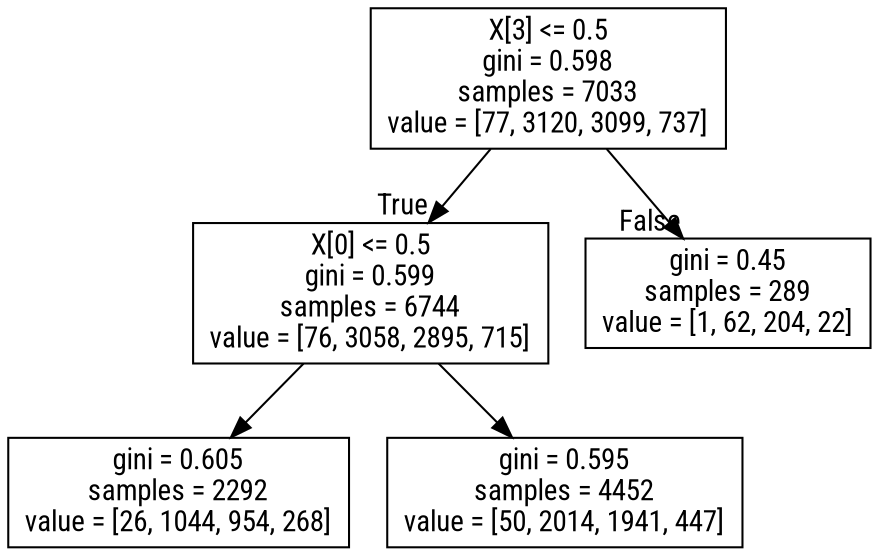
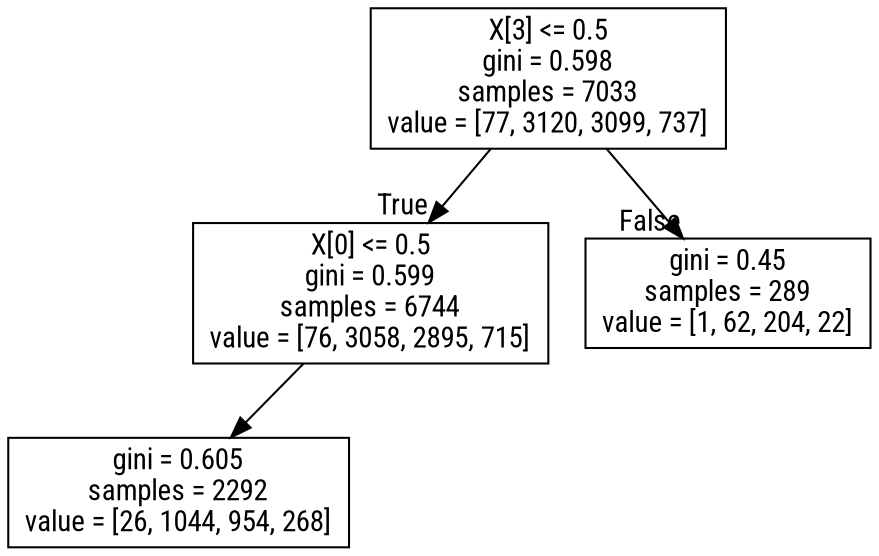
node "gini = 0.595 samples = 4452 value = [50, 2014, 1941, 447]": removed
